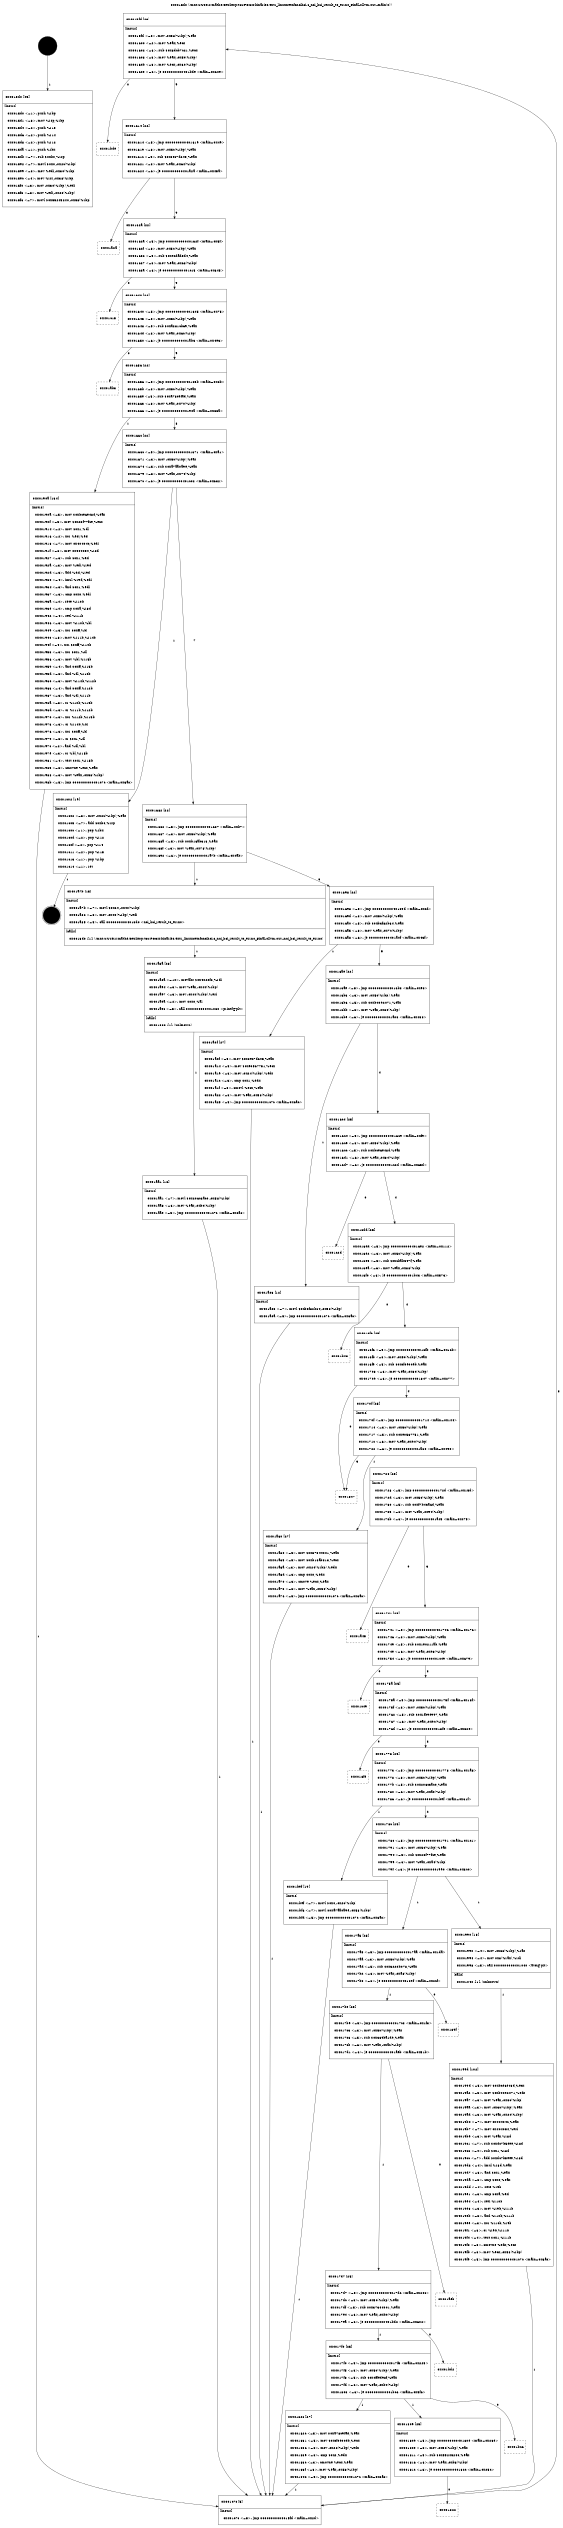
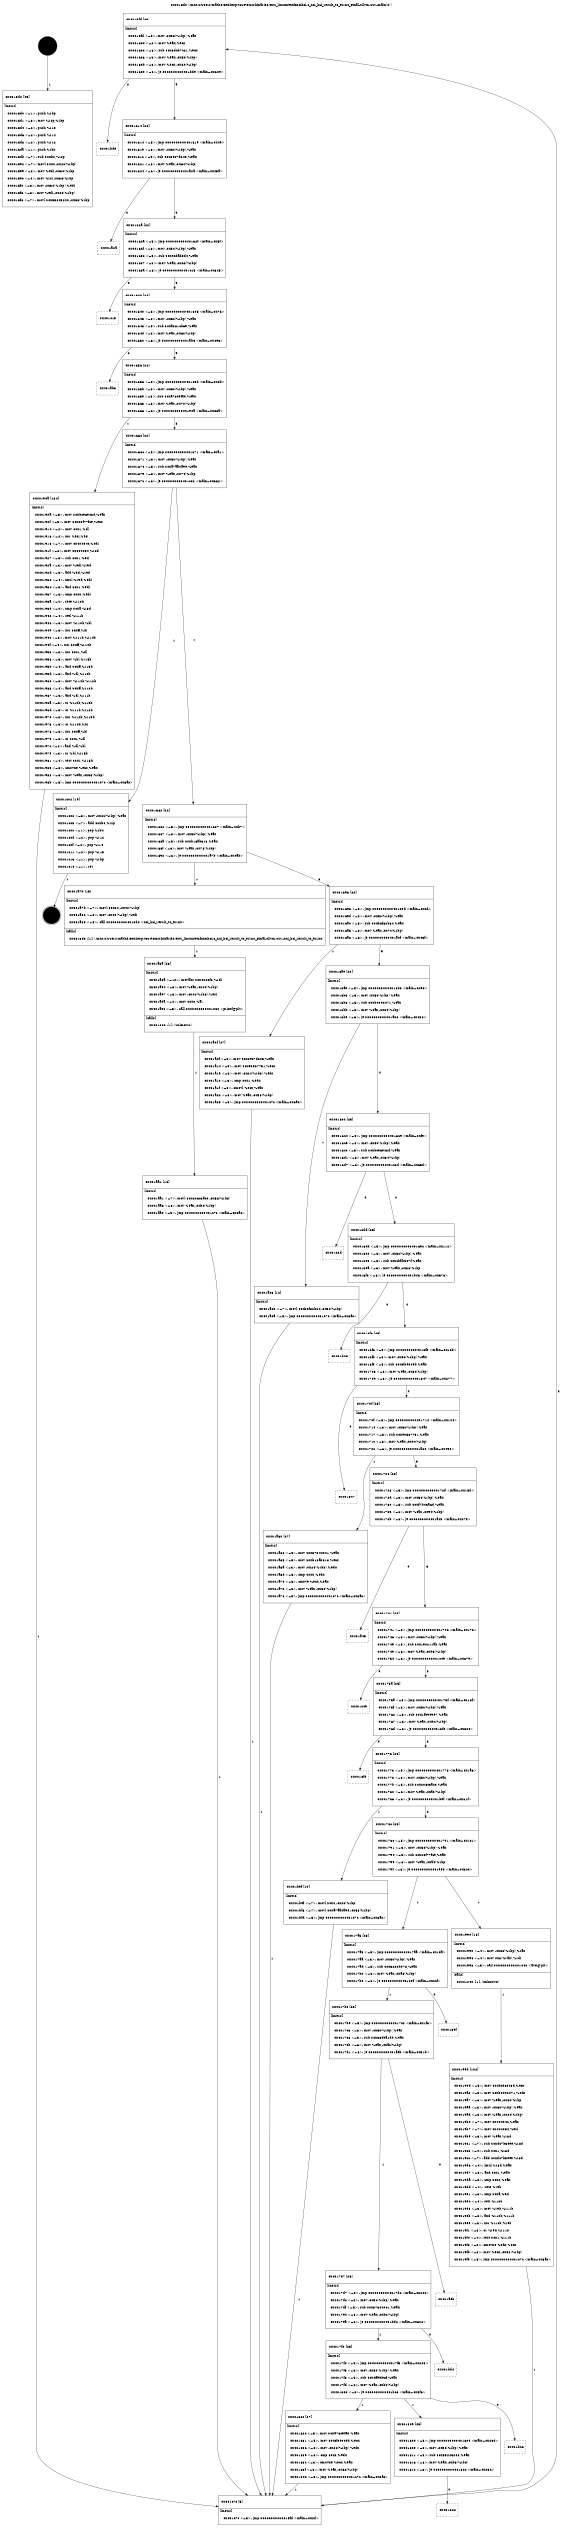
edge "0x40170f [25]" -> "0x401847": now "0x40170f [25]" -> "0x401728 [25]"
